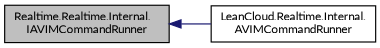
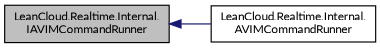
node "Realtime.Realtime.Internal. IAVIMCommandRunner": label "Realtime.Realtime.Internal. IAVIMCommandRunner" -> "LeanCloud.Realtime.Internal. IAVIMCommandRunner"
